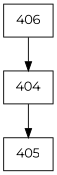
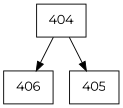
edge "406" -> "404": reversed
